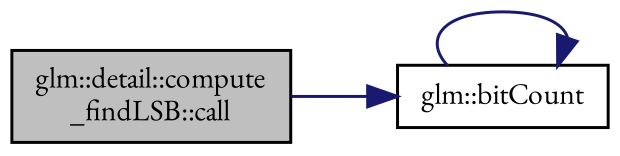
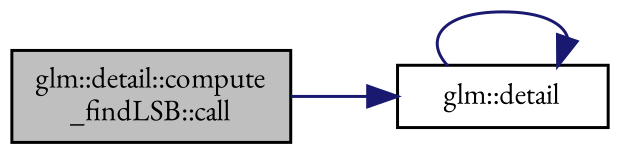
node "glm::bitCount": label "glm::bitCount" -> "glm::detail"
